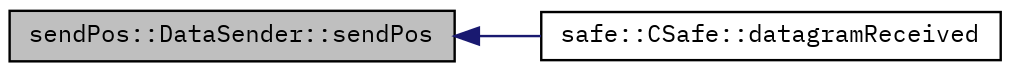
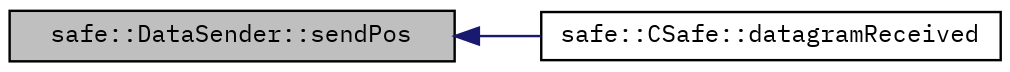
node "sendPos::DataSender::sendPos": label "sendPos::DataSender::sendPos" -> "safe::DataSender::sendPos"
